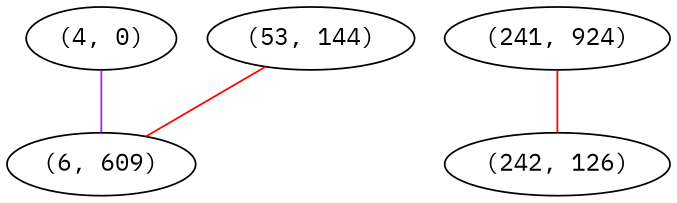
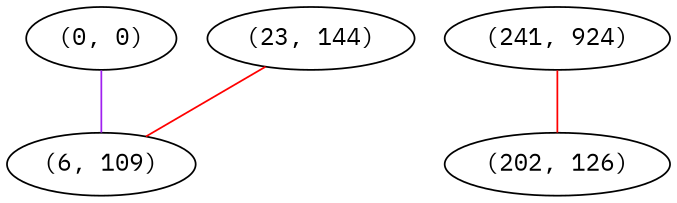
node "(4, 0)": label "(4, 0)" -> "(0, 0)"
node "(53, 144)": label "(53, 144)" -> "(23, 144)"
node "(6, 609)": label "(6, 609)" -> "(6, 109)"
node "(242, 126)": label "(242, 126)" -> "(202, 126)"
